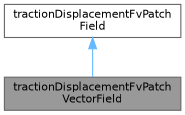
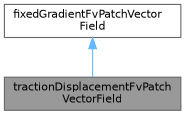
node "tractionDisplacementFvPatch Field": label "tractionDisplacementFvPatch Field" -> "fixedGradientFvPatchVector Field"
